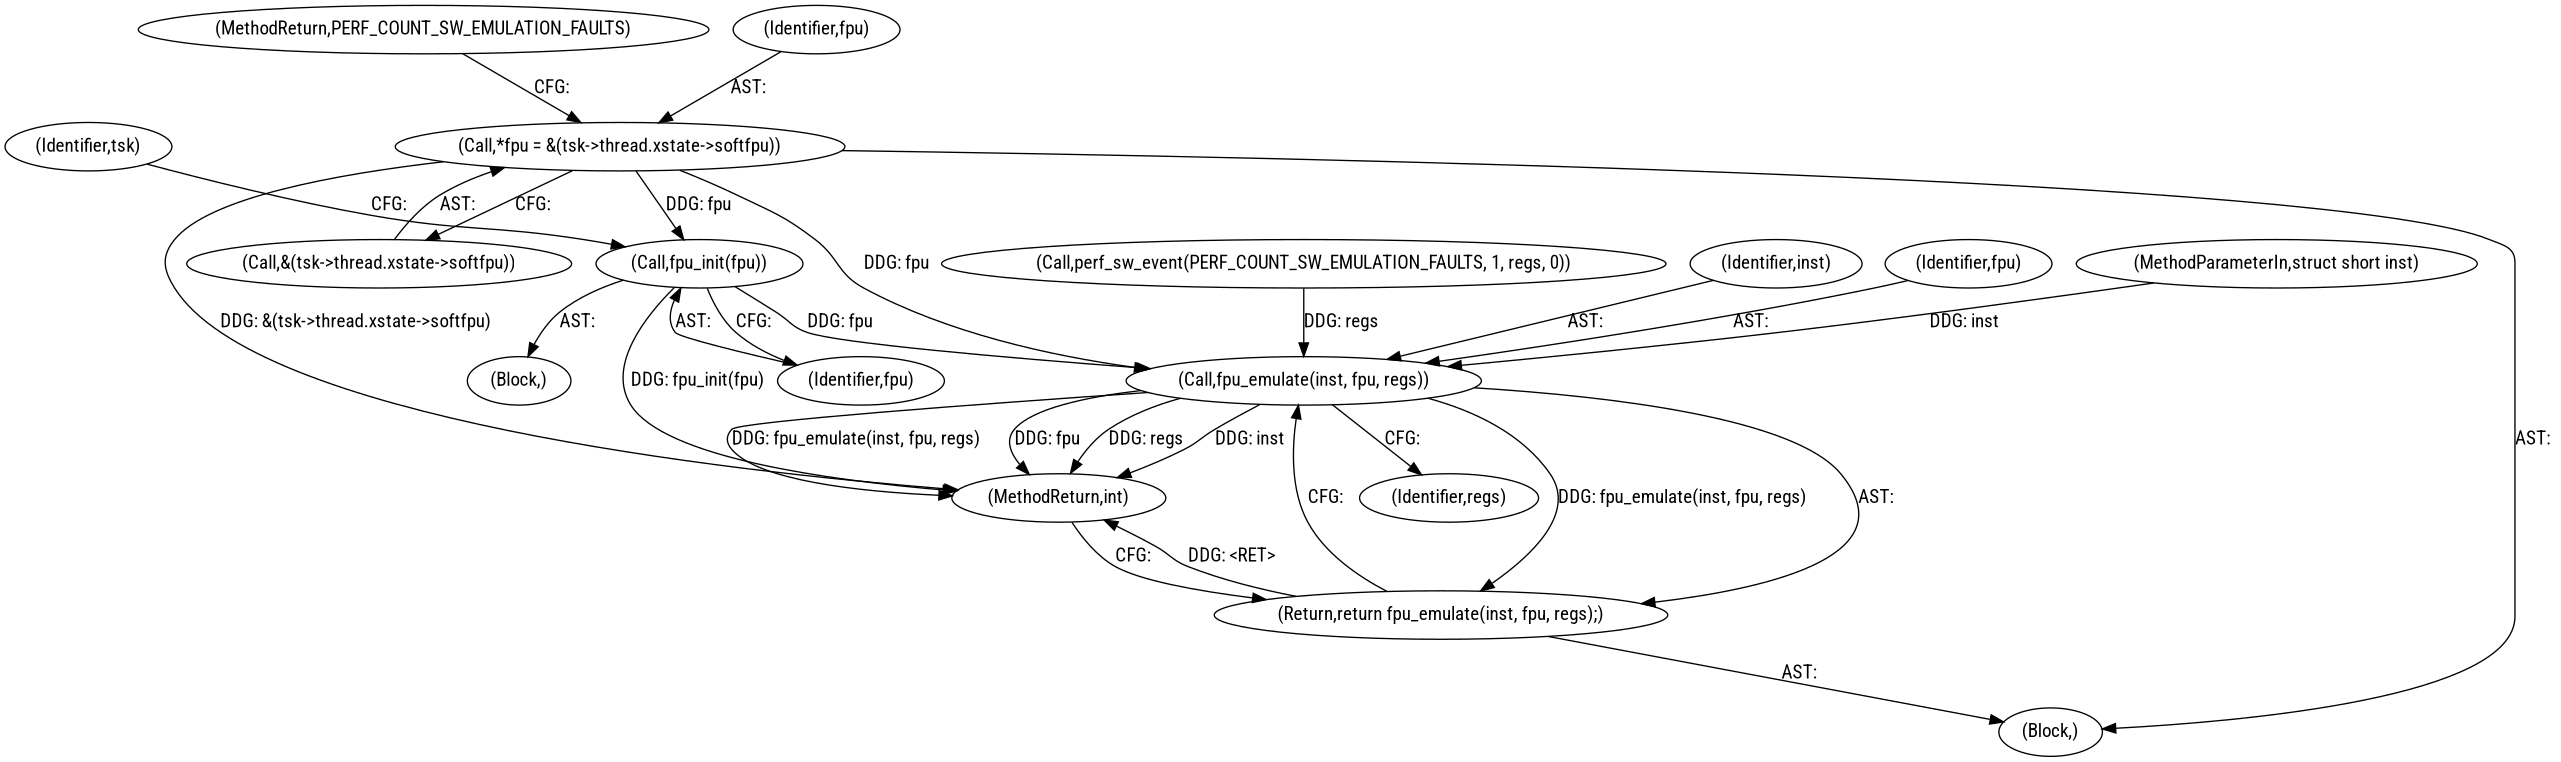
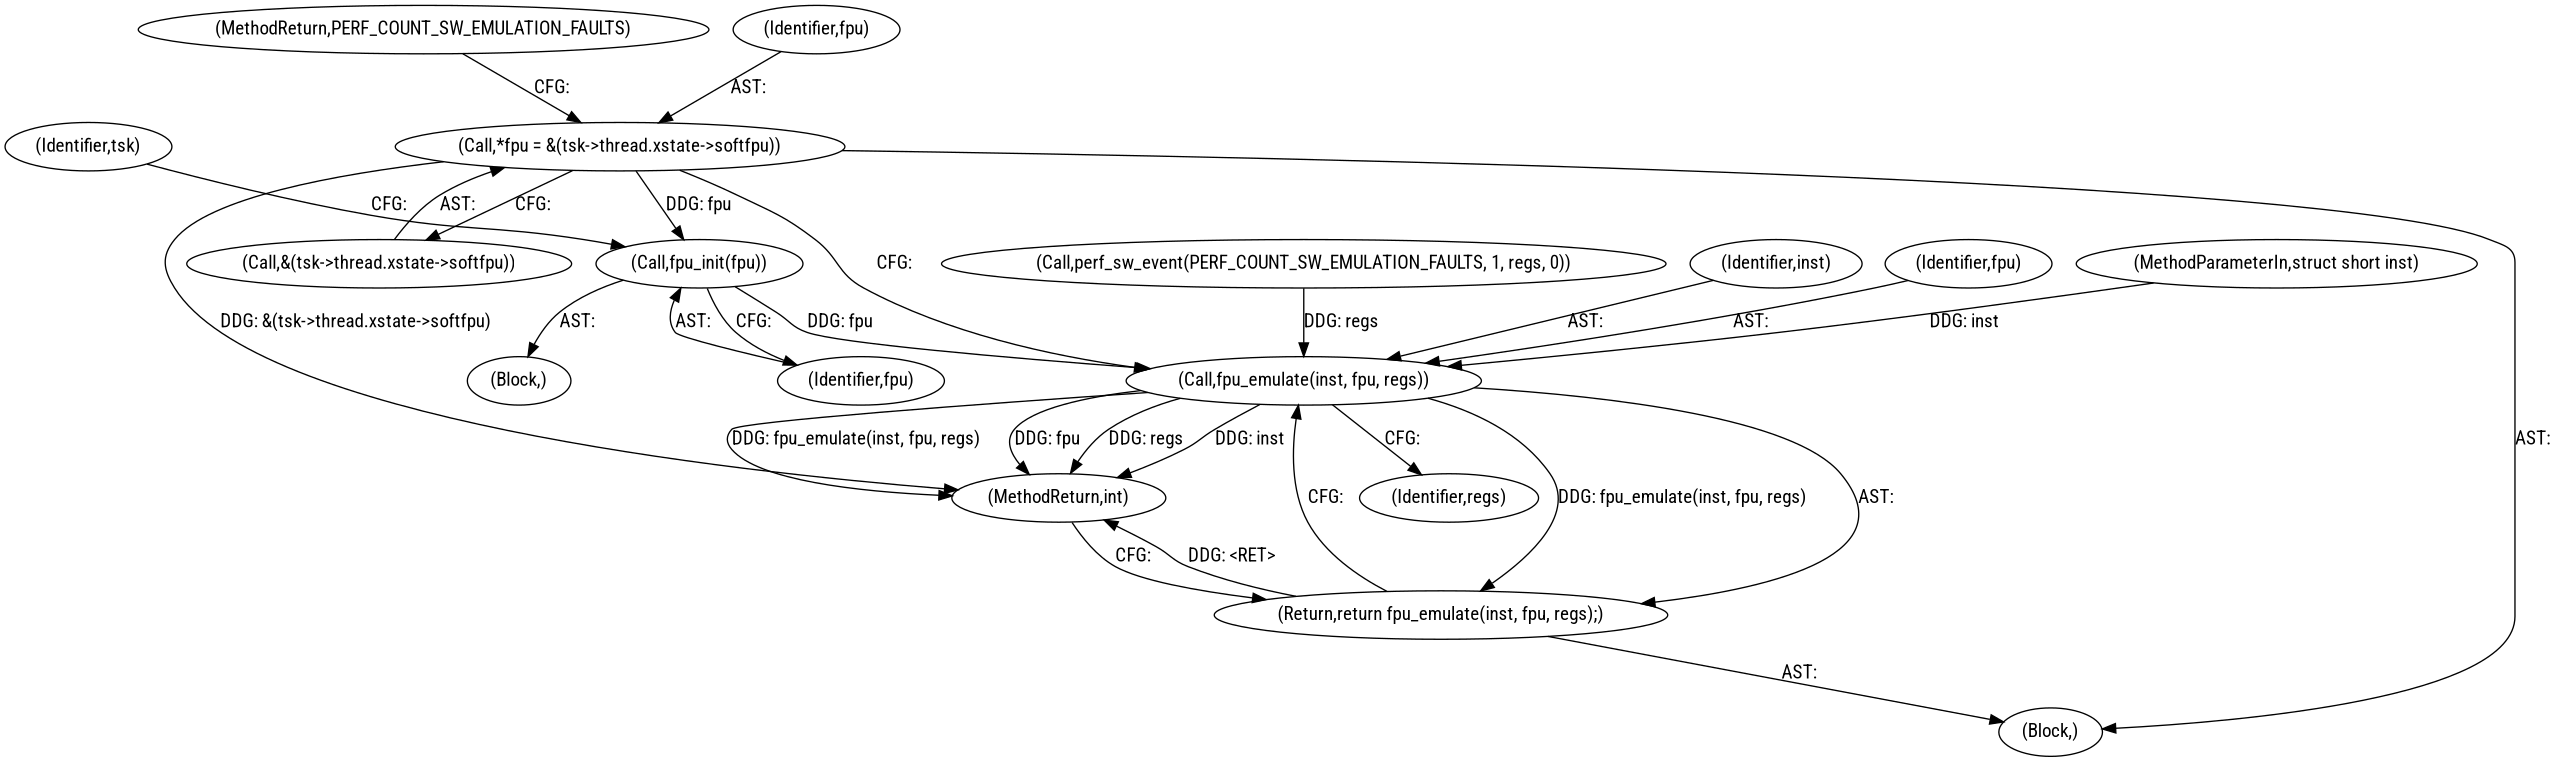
edge "(Call,*fpu = &(tsk->thread.xstate->softfpu))" -> "(Call,fpu_emulate(inst, fpu, regs))": label "DDG: fpu" -> "CFG: "
edge "(Call,fpu_init(fpu))" -> "(MethodReturn,int)": removed, label "DDG: fpu_init(fpu)"
